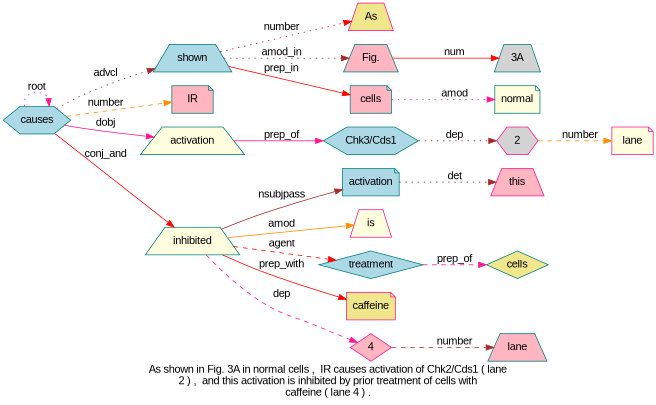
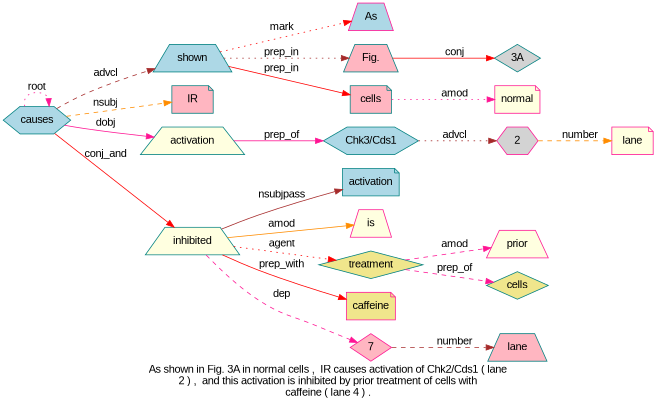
node "As": fillcolor khaki -> lightblue
edge "shown" -> "As": label "number" -> "mark"
edge "shown" -> "Fig.": label "amod_in" -> "prep_in"
edge "Fig." -> "3A": label "num" -> "conj"
node "3A": shape trapezium -> diamond
edge "causes" -> "shown": style dotted -> dashed
node "normal": color teal -> deeppink
edge "causes" -> "IR": label "number" -> "nsubj"
edge "Chk3/Cds1" -> "2": label "dep" -> "advcl"
node "this": removed
node "prior": added
edge "inhibited" -> "treatment": style dashed -> dotted
node "treatment": fillcolor lightblue -> khaki
node "4": label "4" -> "7"
